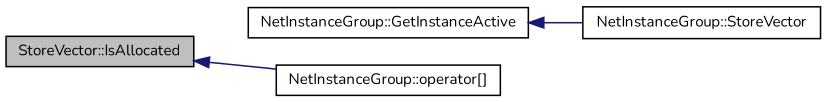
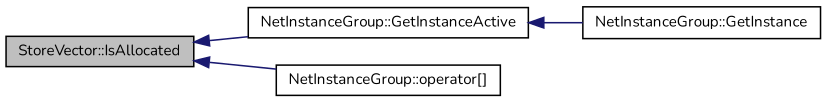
node "NetInstanceGroup::StoreVector": label "NetInstanceGroup::StoreVector" -> "NetInstanceGroup::GetInstance"
edge "NetInstanceGroup::GetInstanceActive" -> "StoreVector::IsAllocated": added
